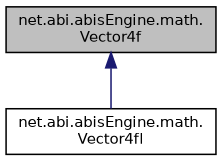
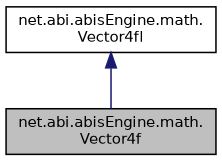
edge "net.abi.abisEngine.math. Vector4fI" -> "net.abi.abisEngine.math. Vector4f": reversed
